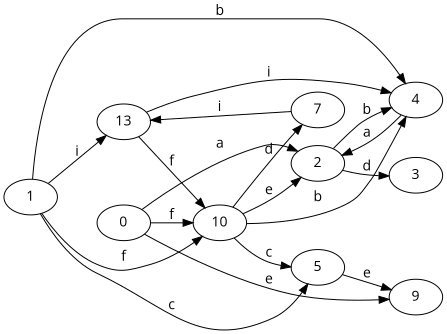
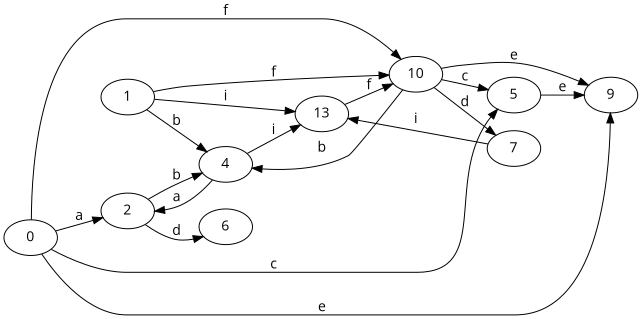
edge "13" -> "4": reversed
node "3": label "3" -> "6"
edge "10" -> "2": now "10" -> "9"
edge "1" -> "5": now "0" -> "5"
